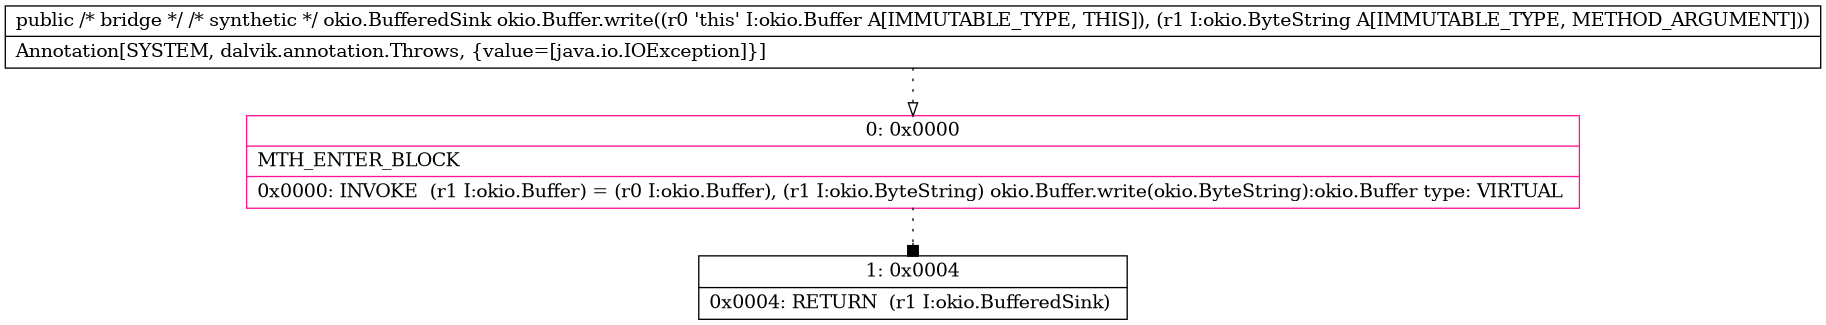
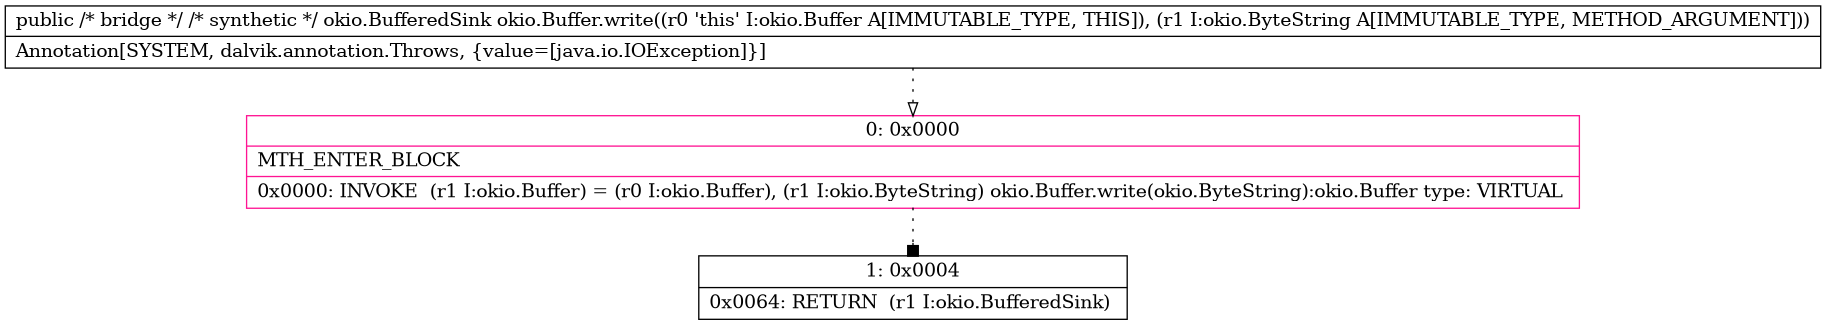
node "1: 0x0004": text "0x0004: RETURN  (r1 I:okio.BufferedSink)" -> "0x0064: RETURN  (r1 I:okio.BufferedSink)"
